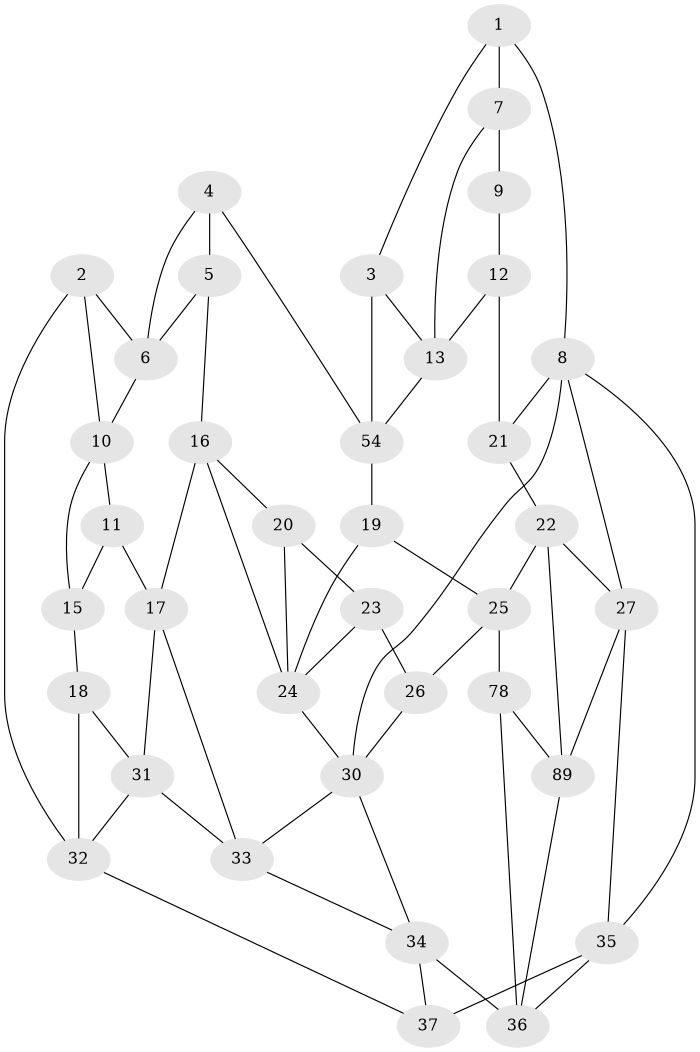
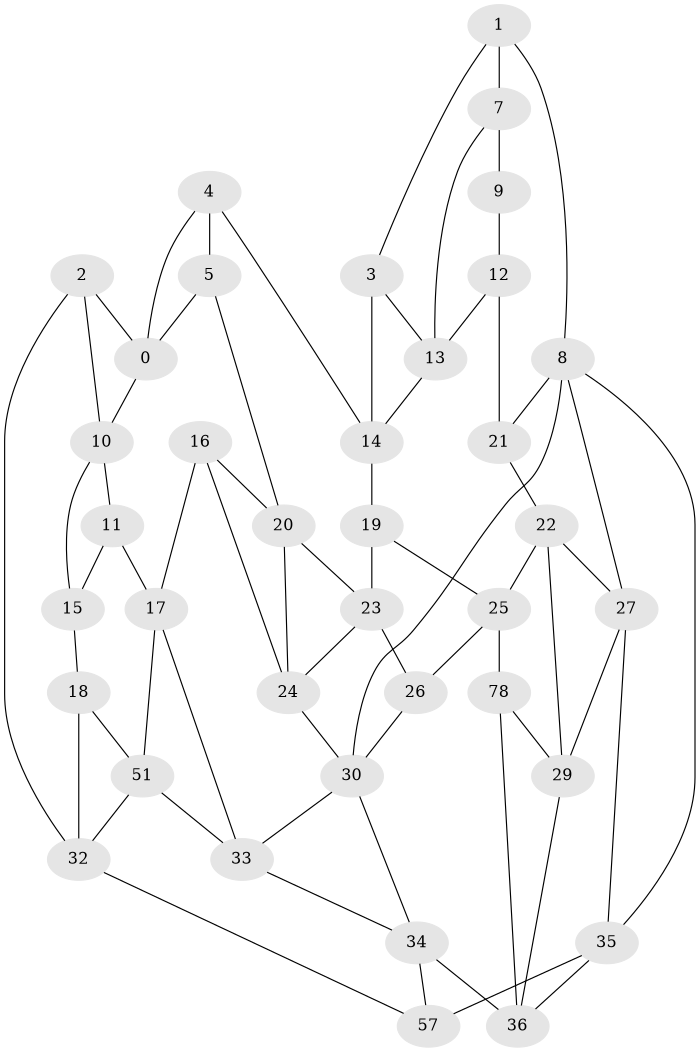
node "6": label "6" -> "0"
edge "5" -- "16": now "5" -- "20"
node "54": label "54" -> "14"
edge "19" -- "24": now "19" -- "23"
node "31": label "31" -> "51"
node "89": label "89" -> "29"
node "37": label "37" -> "57"
